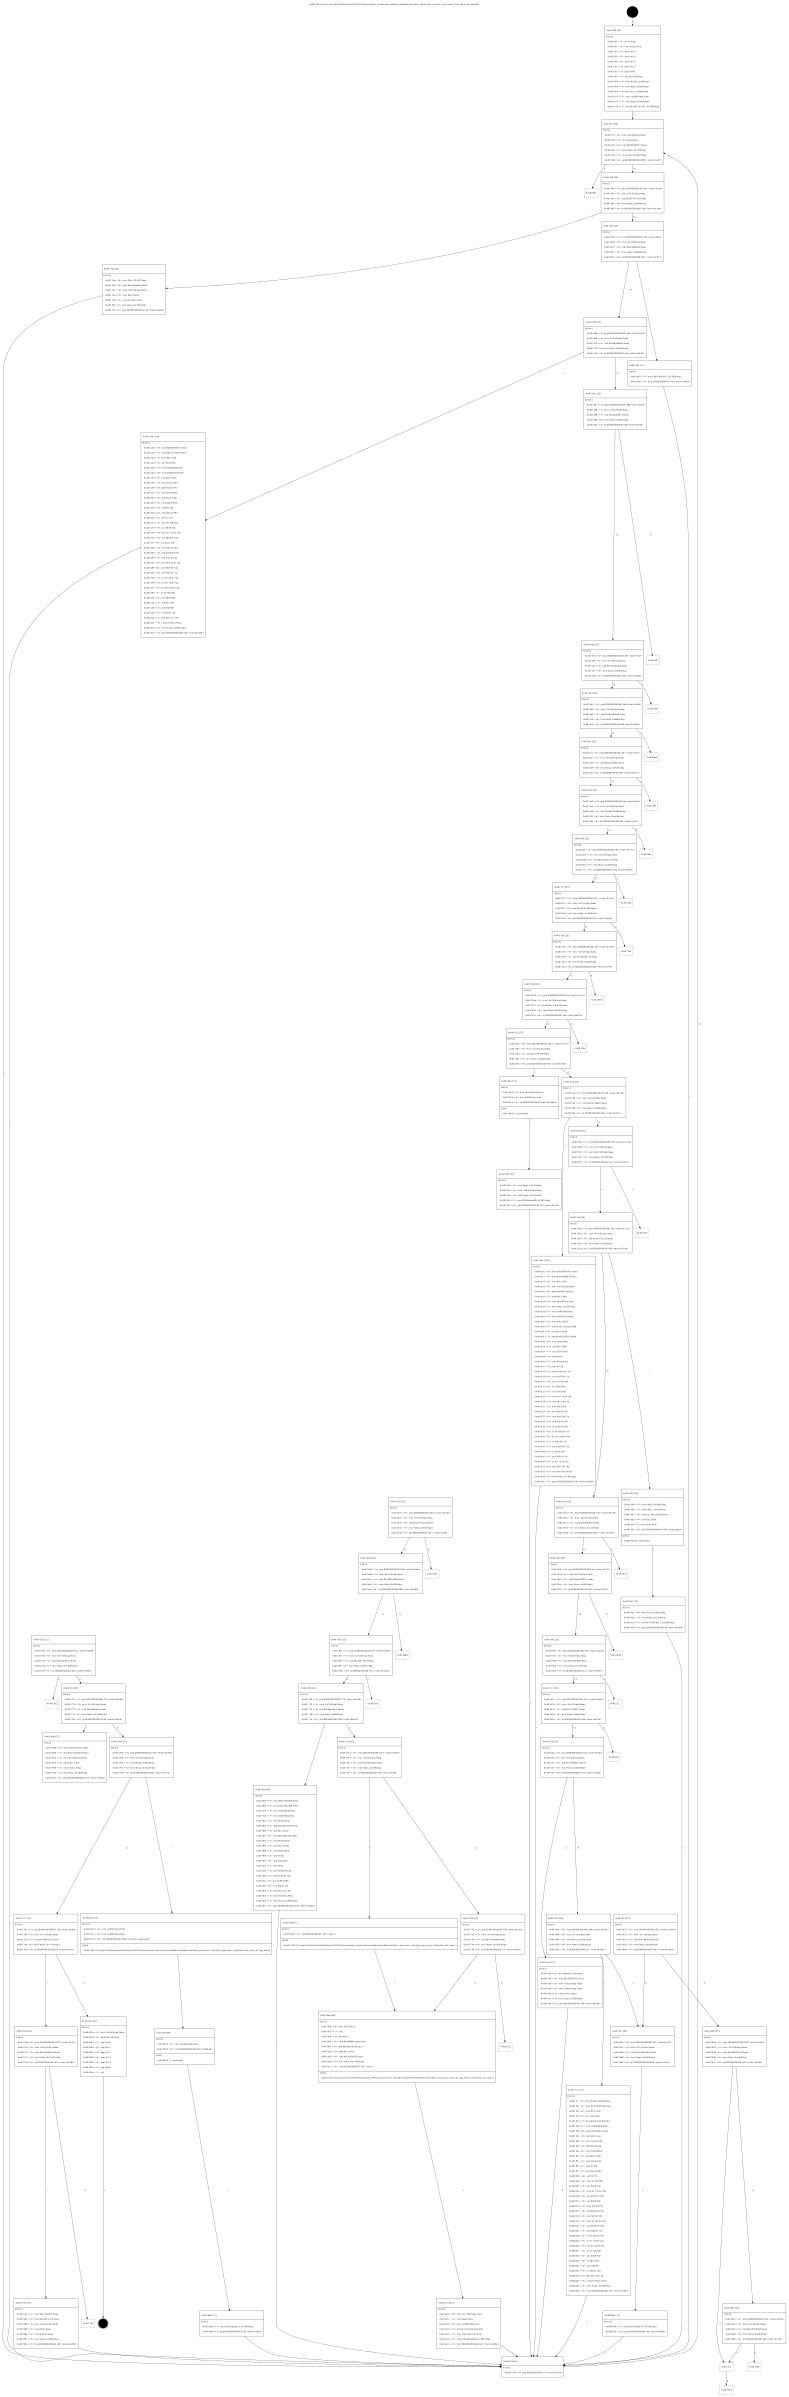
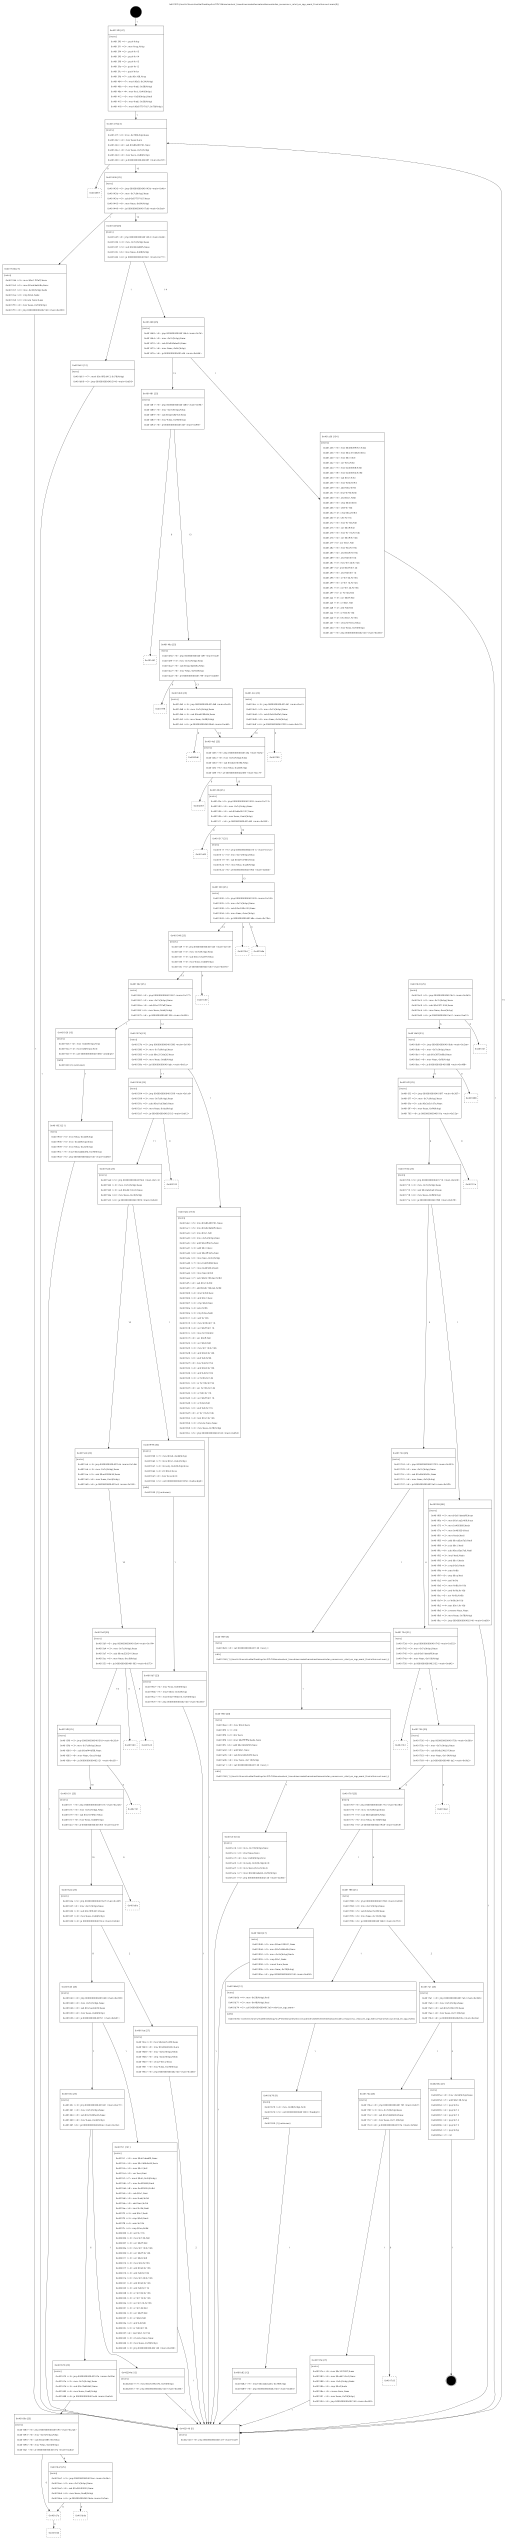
edge "0x4014b3 [25]" -> "0x4014cc [25]": now "0x4014b3 [25]" -> "0x4014e5 [25]"
edge "0x401517 [25]" -> "0x401f5d": now "0x401530 [25]" -> "0x401f5d"
edge "0x4015c6 [25]" -> "0x401bc3": now "0x4015df [25]" -> "0x401bc3"
edge "0x40173d [25]" -> "0x4019ee [40]": now "0x40173d [25]" -> "0x401756 [25]"
edge "0x401675 [25]" -> "0x40165c [25]": reversed
edge "0x401948 [27]" -> "0x402140 [5]": added, label "1"
